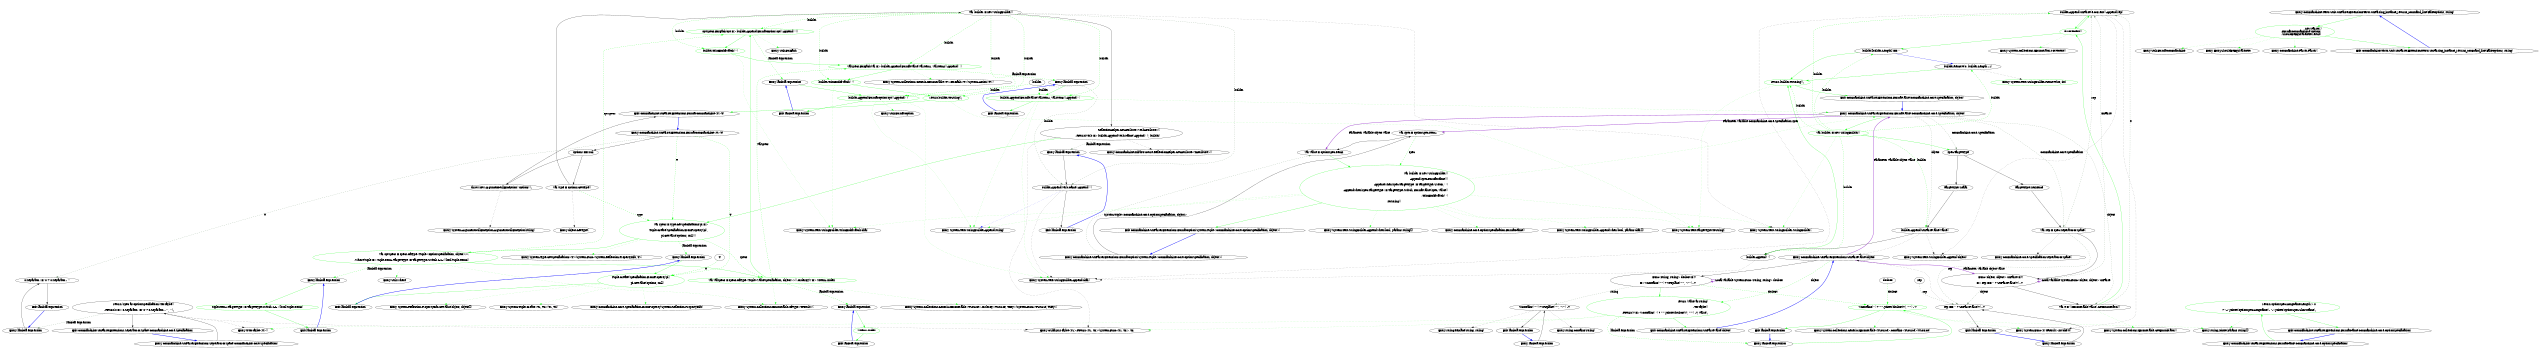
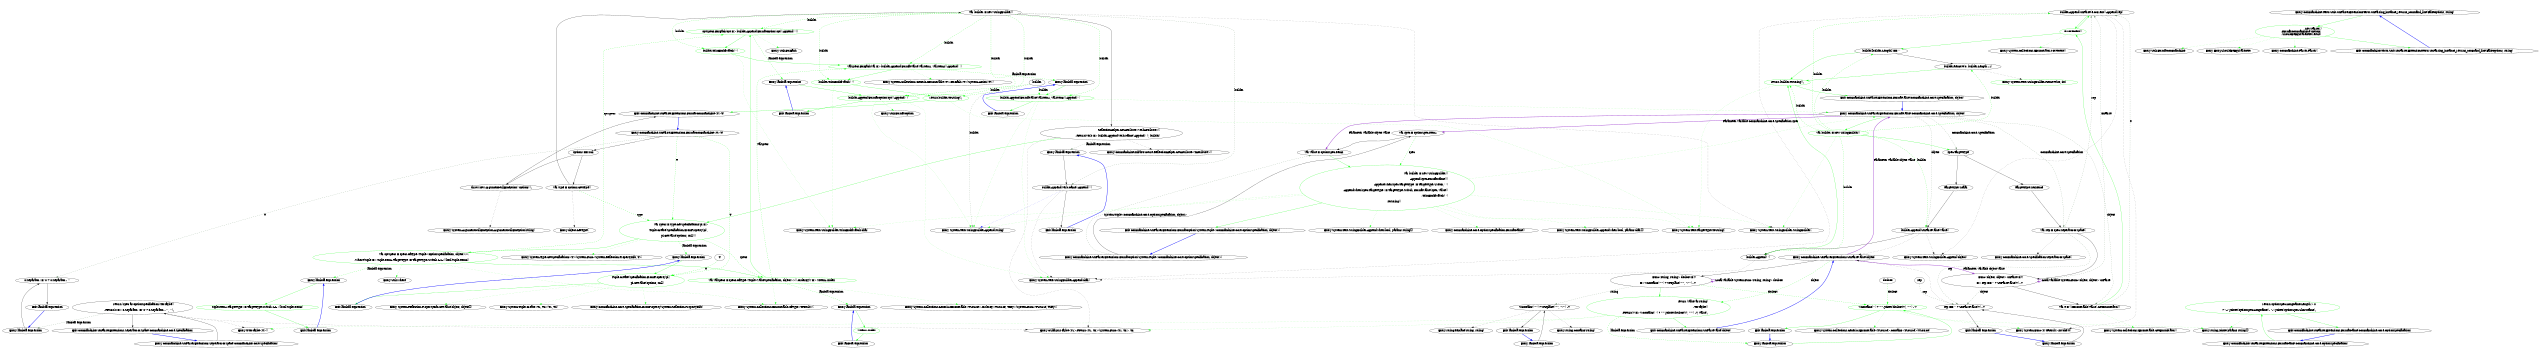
edge "builder[builder.Length] == ' '" -> "builder.Remove(0, builder.Length - 1)": color blue -> black
edge "builder" -> "builder.Append(verb.Name).Append(' ')": now "builder" -> "Entry System.Text.StringBuilder.Append(string)"
